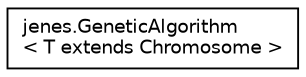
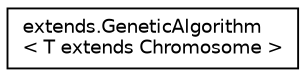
node "jenes.GeneticAlgorithm < T extends Chromosome >": label "jenes.GeneticAlgorithm < T extends Chromosome >" -> "extends.GeneticAlgorithm < T extends Chromosome >"
